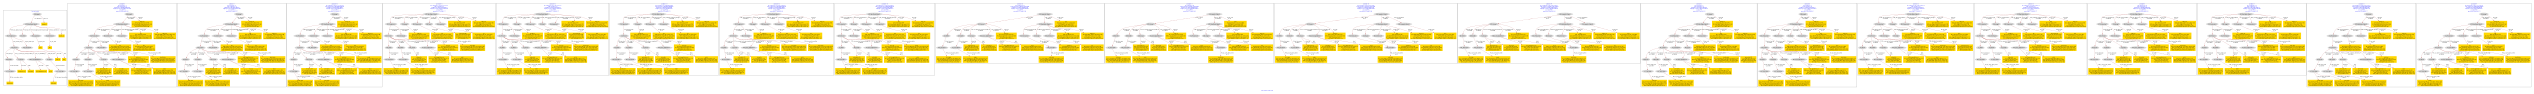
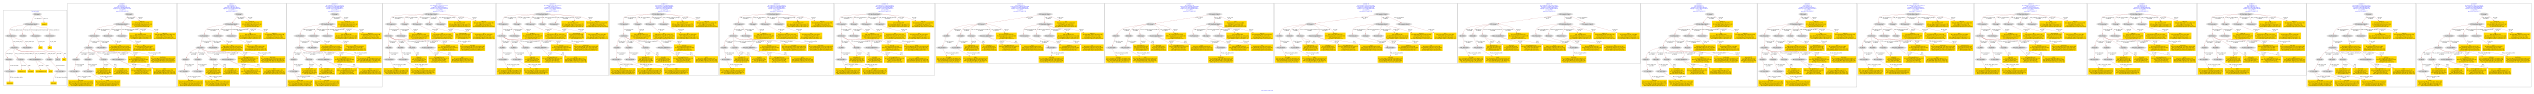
node "object_uri": removed
node "artist_uri": fillcolor gold -> lightgray
